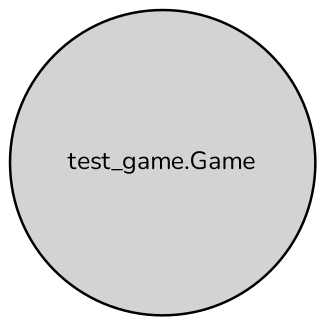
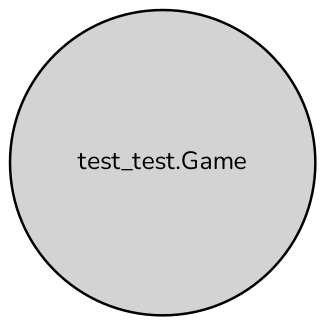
node "test_game.Game": label "test_game.Game" -> "test_test.Game"
